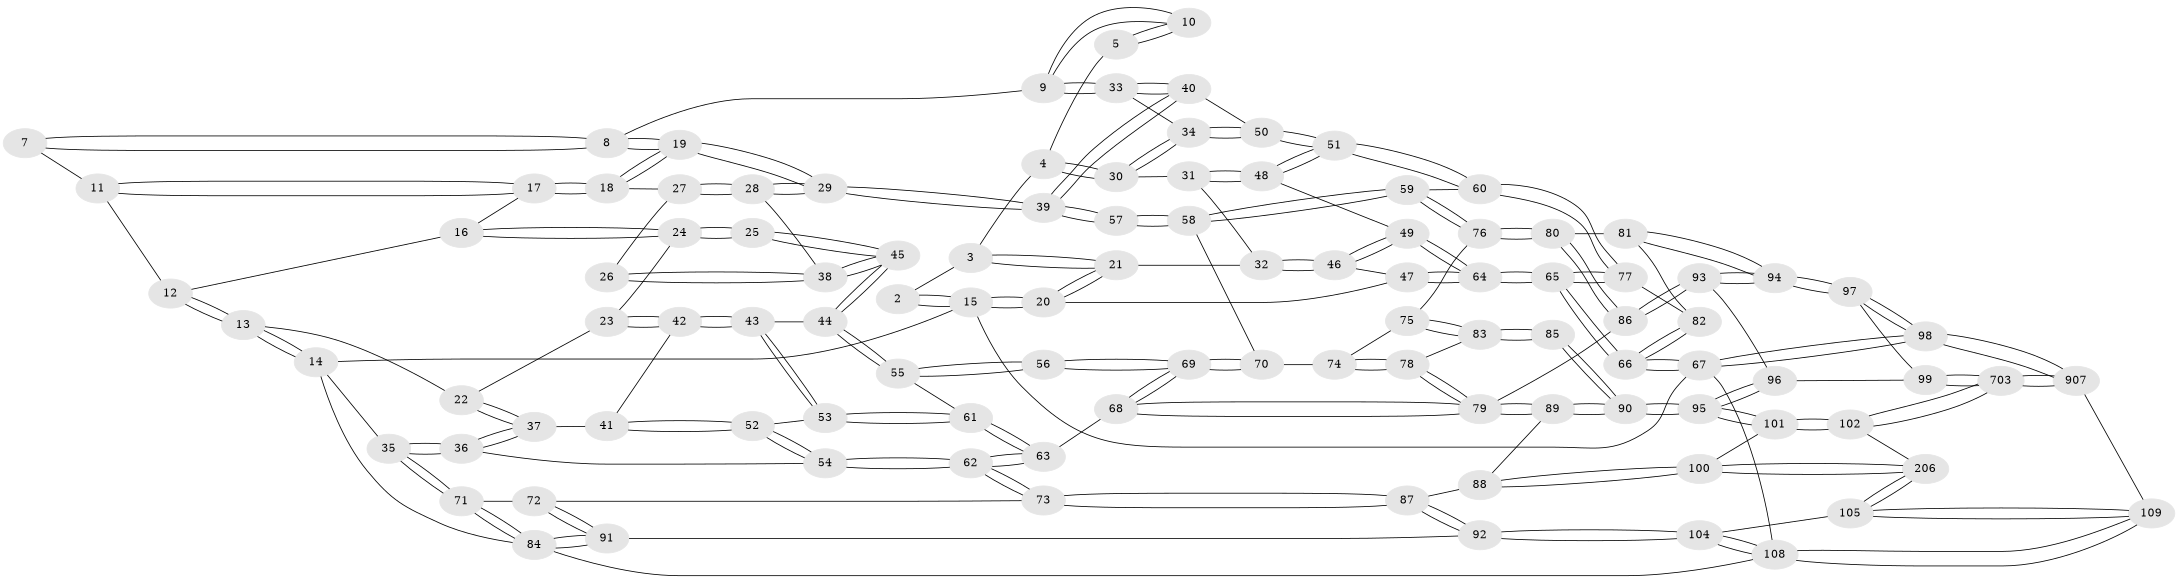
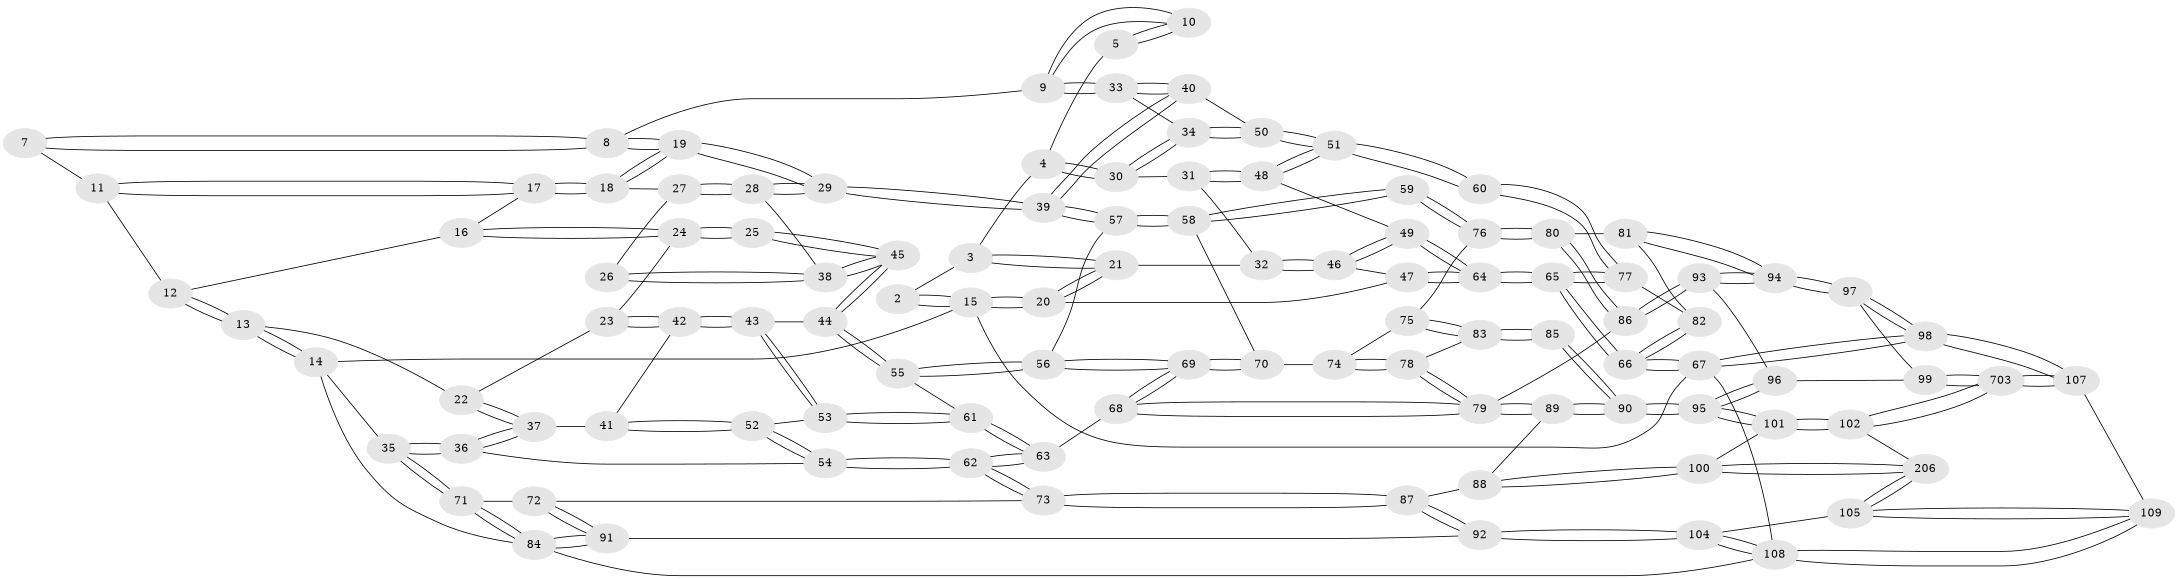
edge "60" -- "59": removed
edge "57" -- "56": added
node "907": label "907" -> "107"
